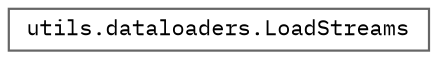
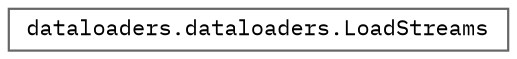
node "utils.dataloaders.LoadStreams": label "utils.dataloaders.LoadStreams" -> "dataloaders.dataloaders.LoadStreams"
